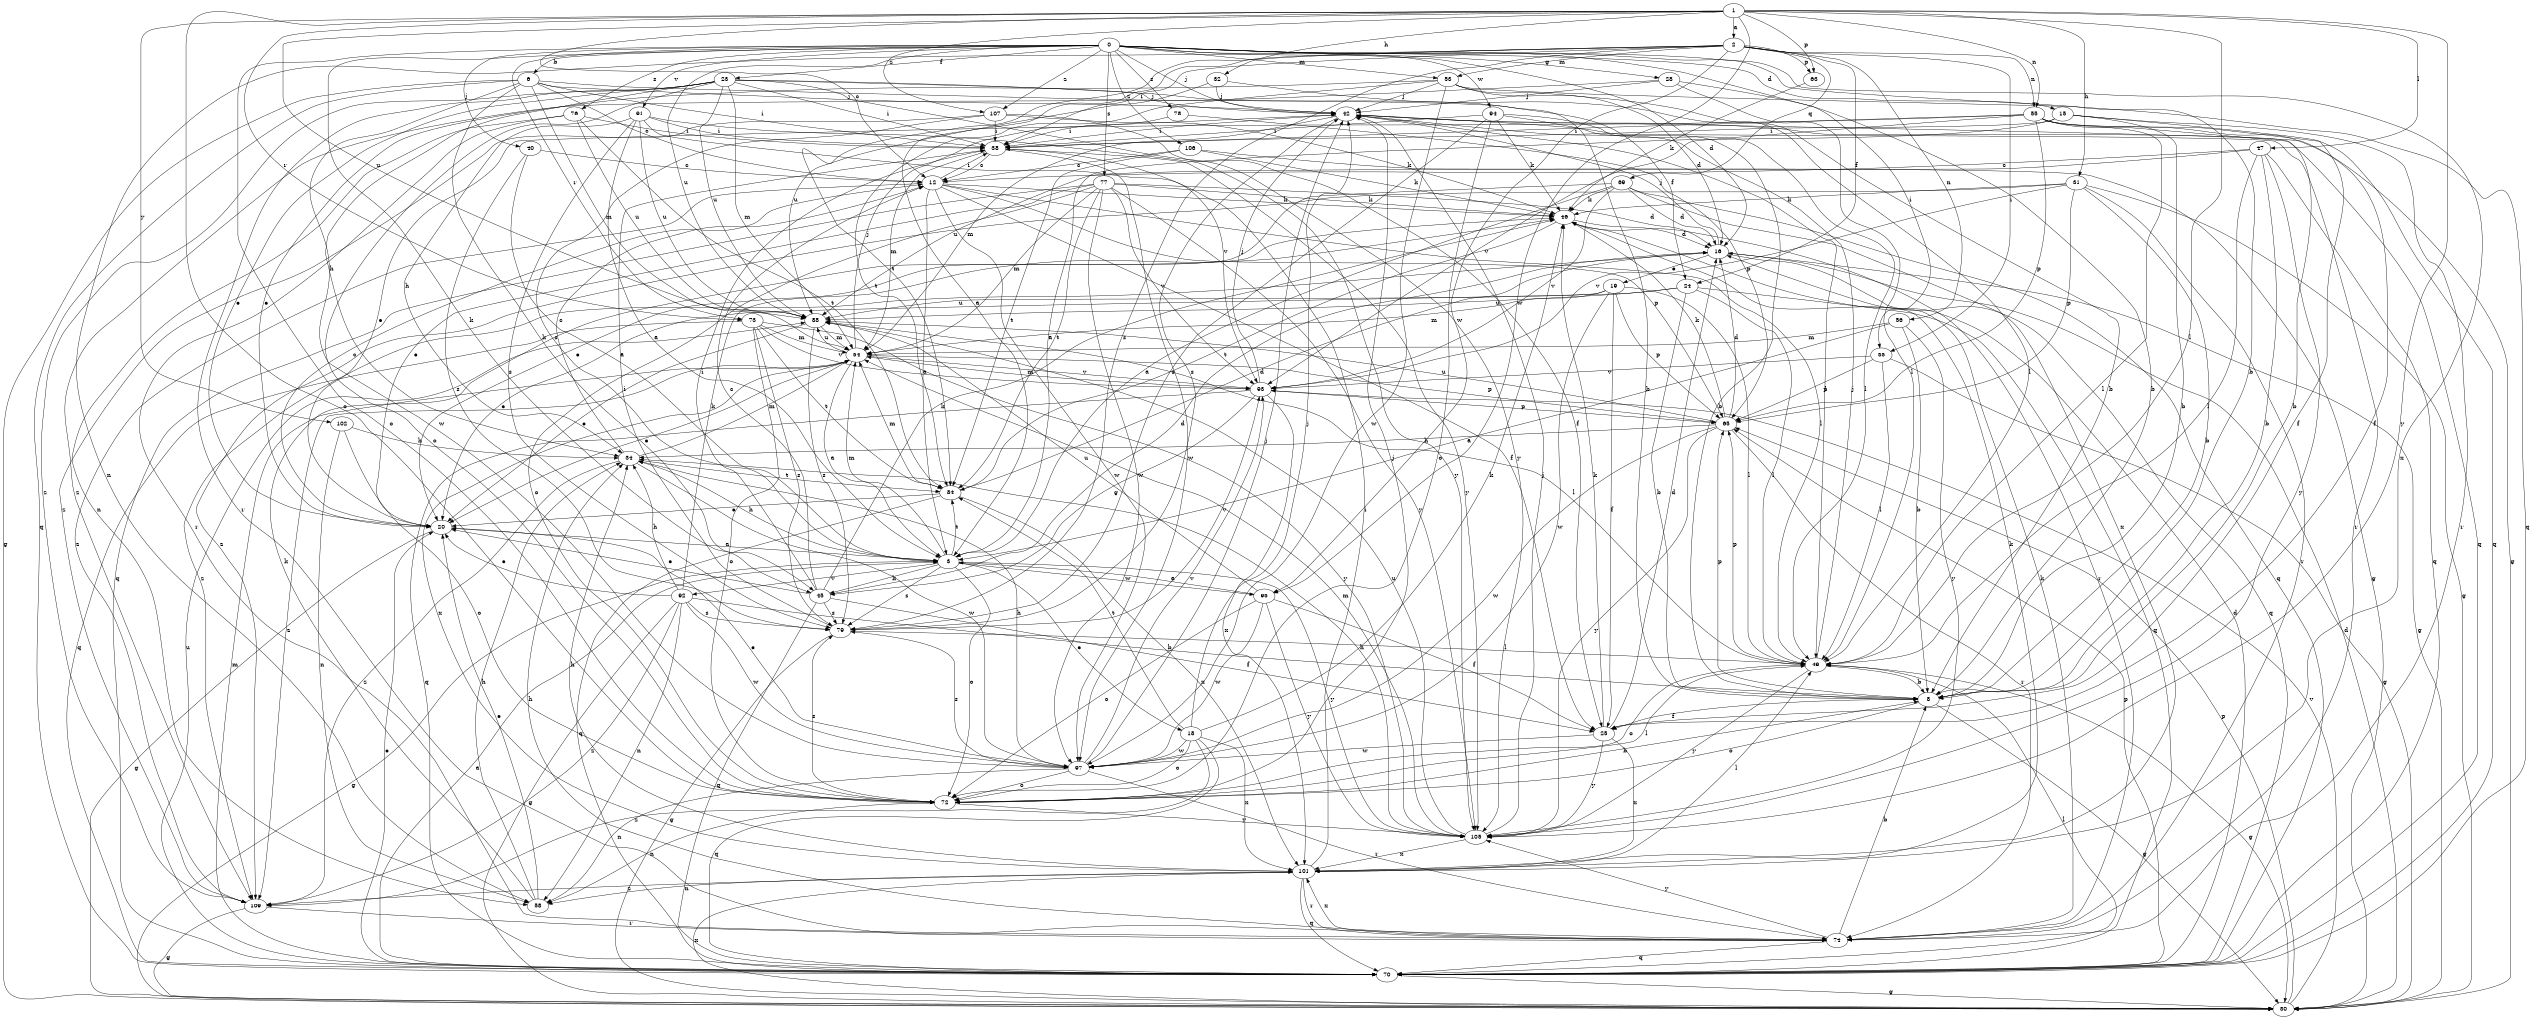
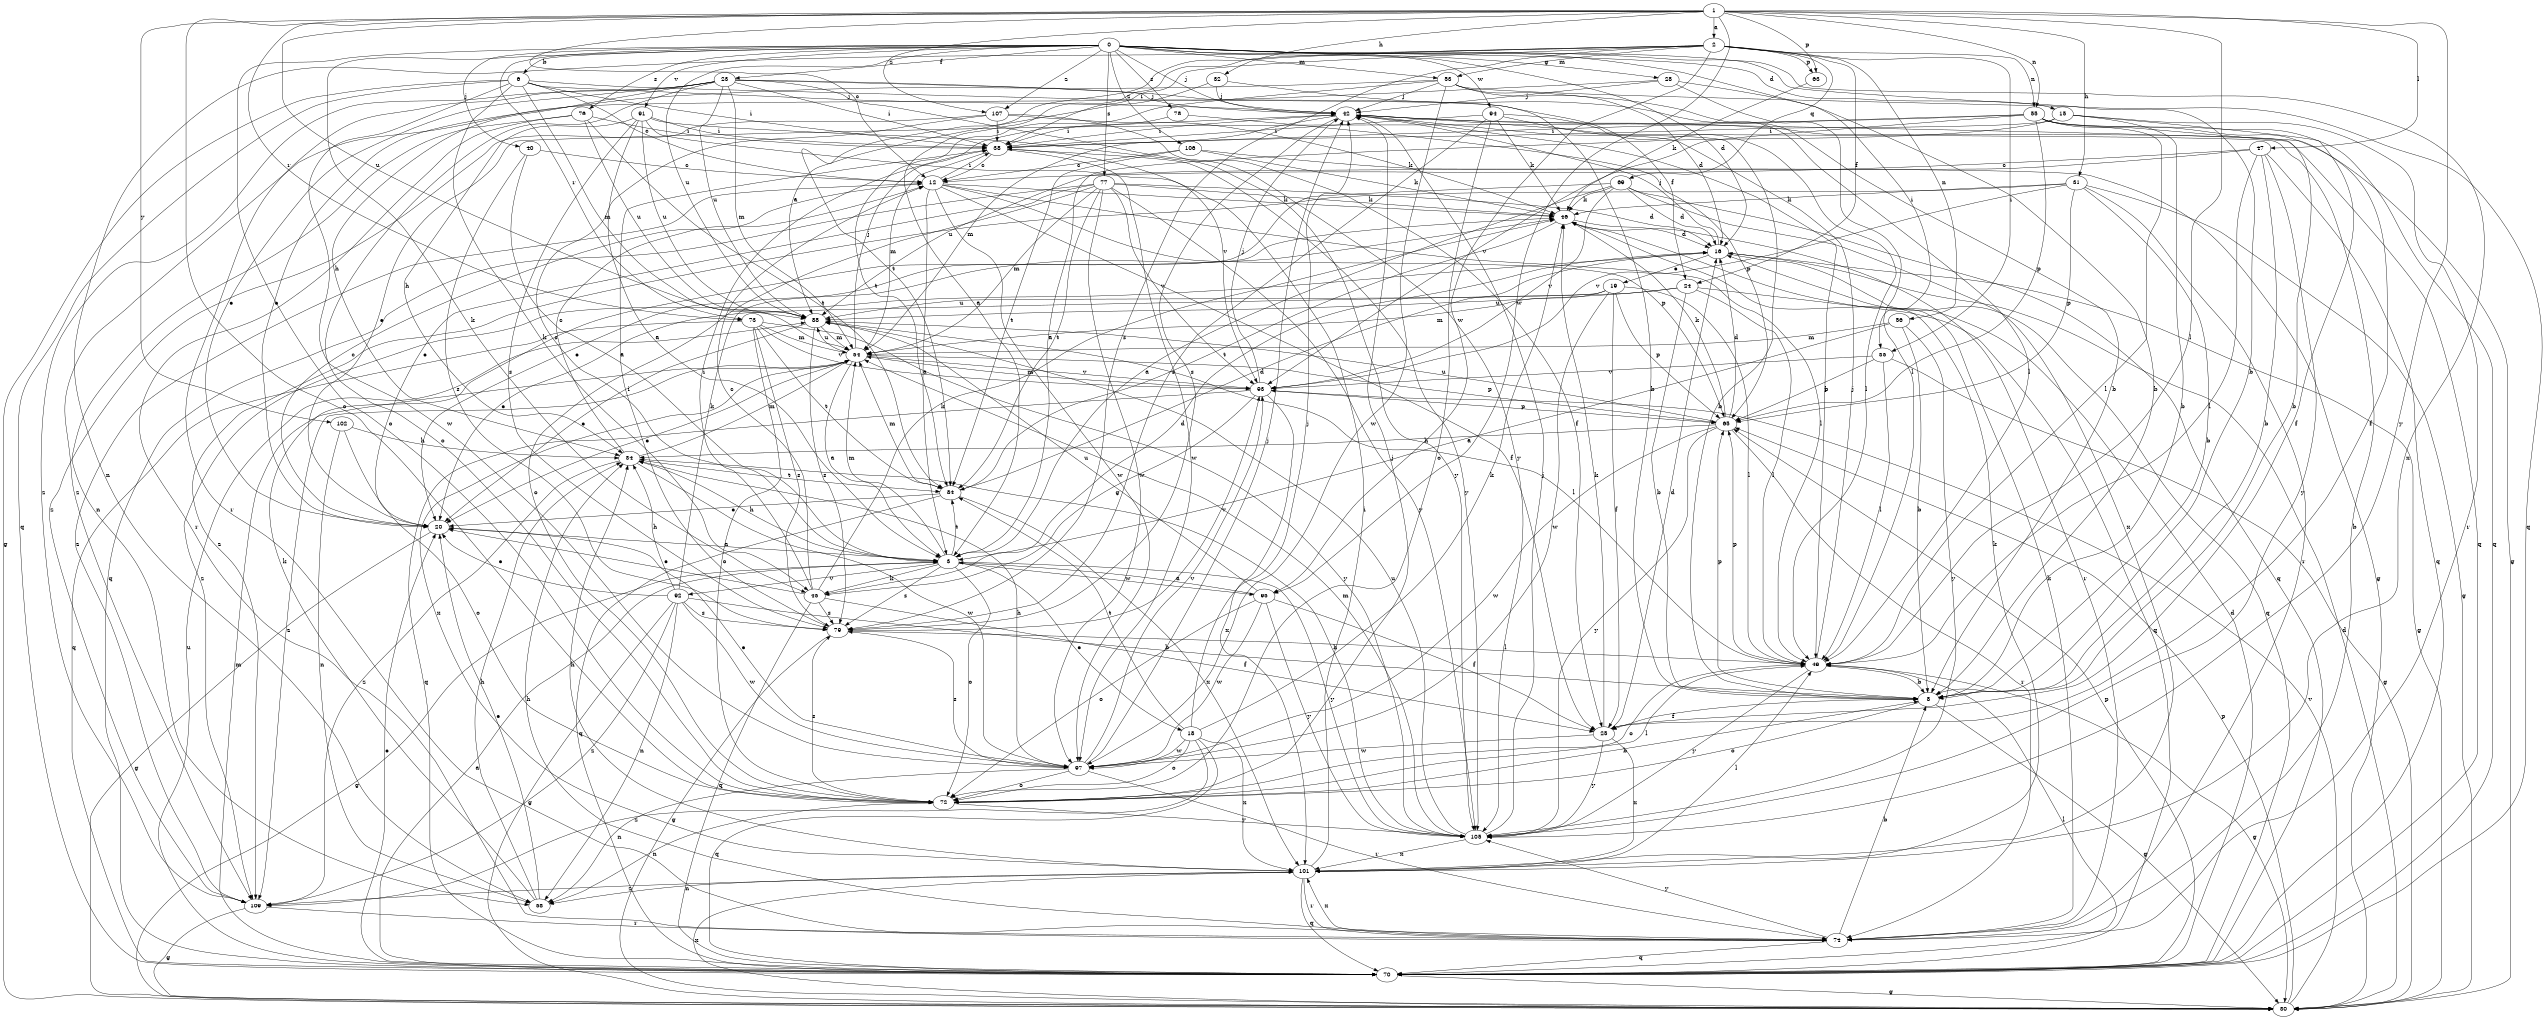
edge "32" -> "88": label "u" -> "a"
edge "42" -> "74": label "r" -> "b"
